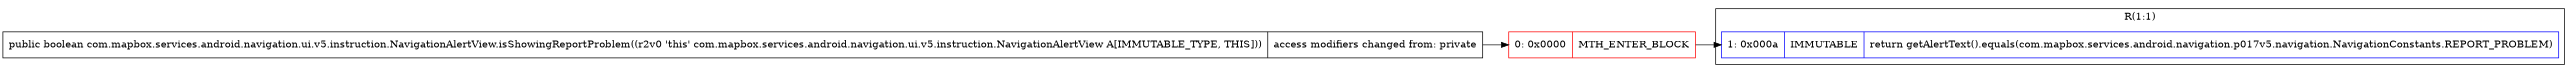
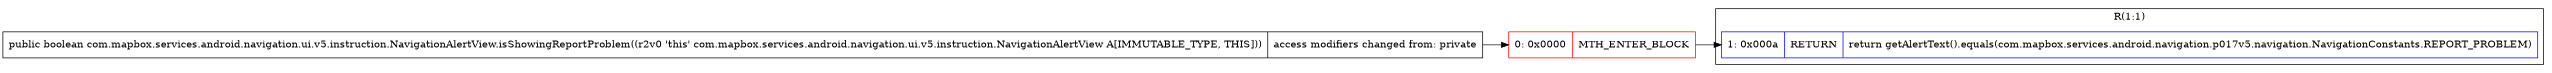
node "1: 0x000a": text "IMMUTABLE" -> "RETURN"
